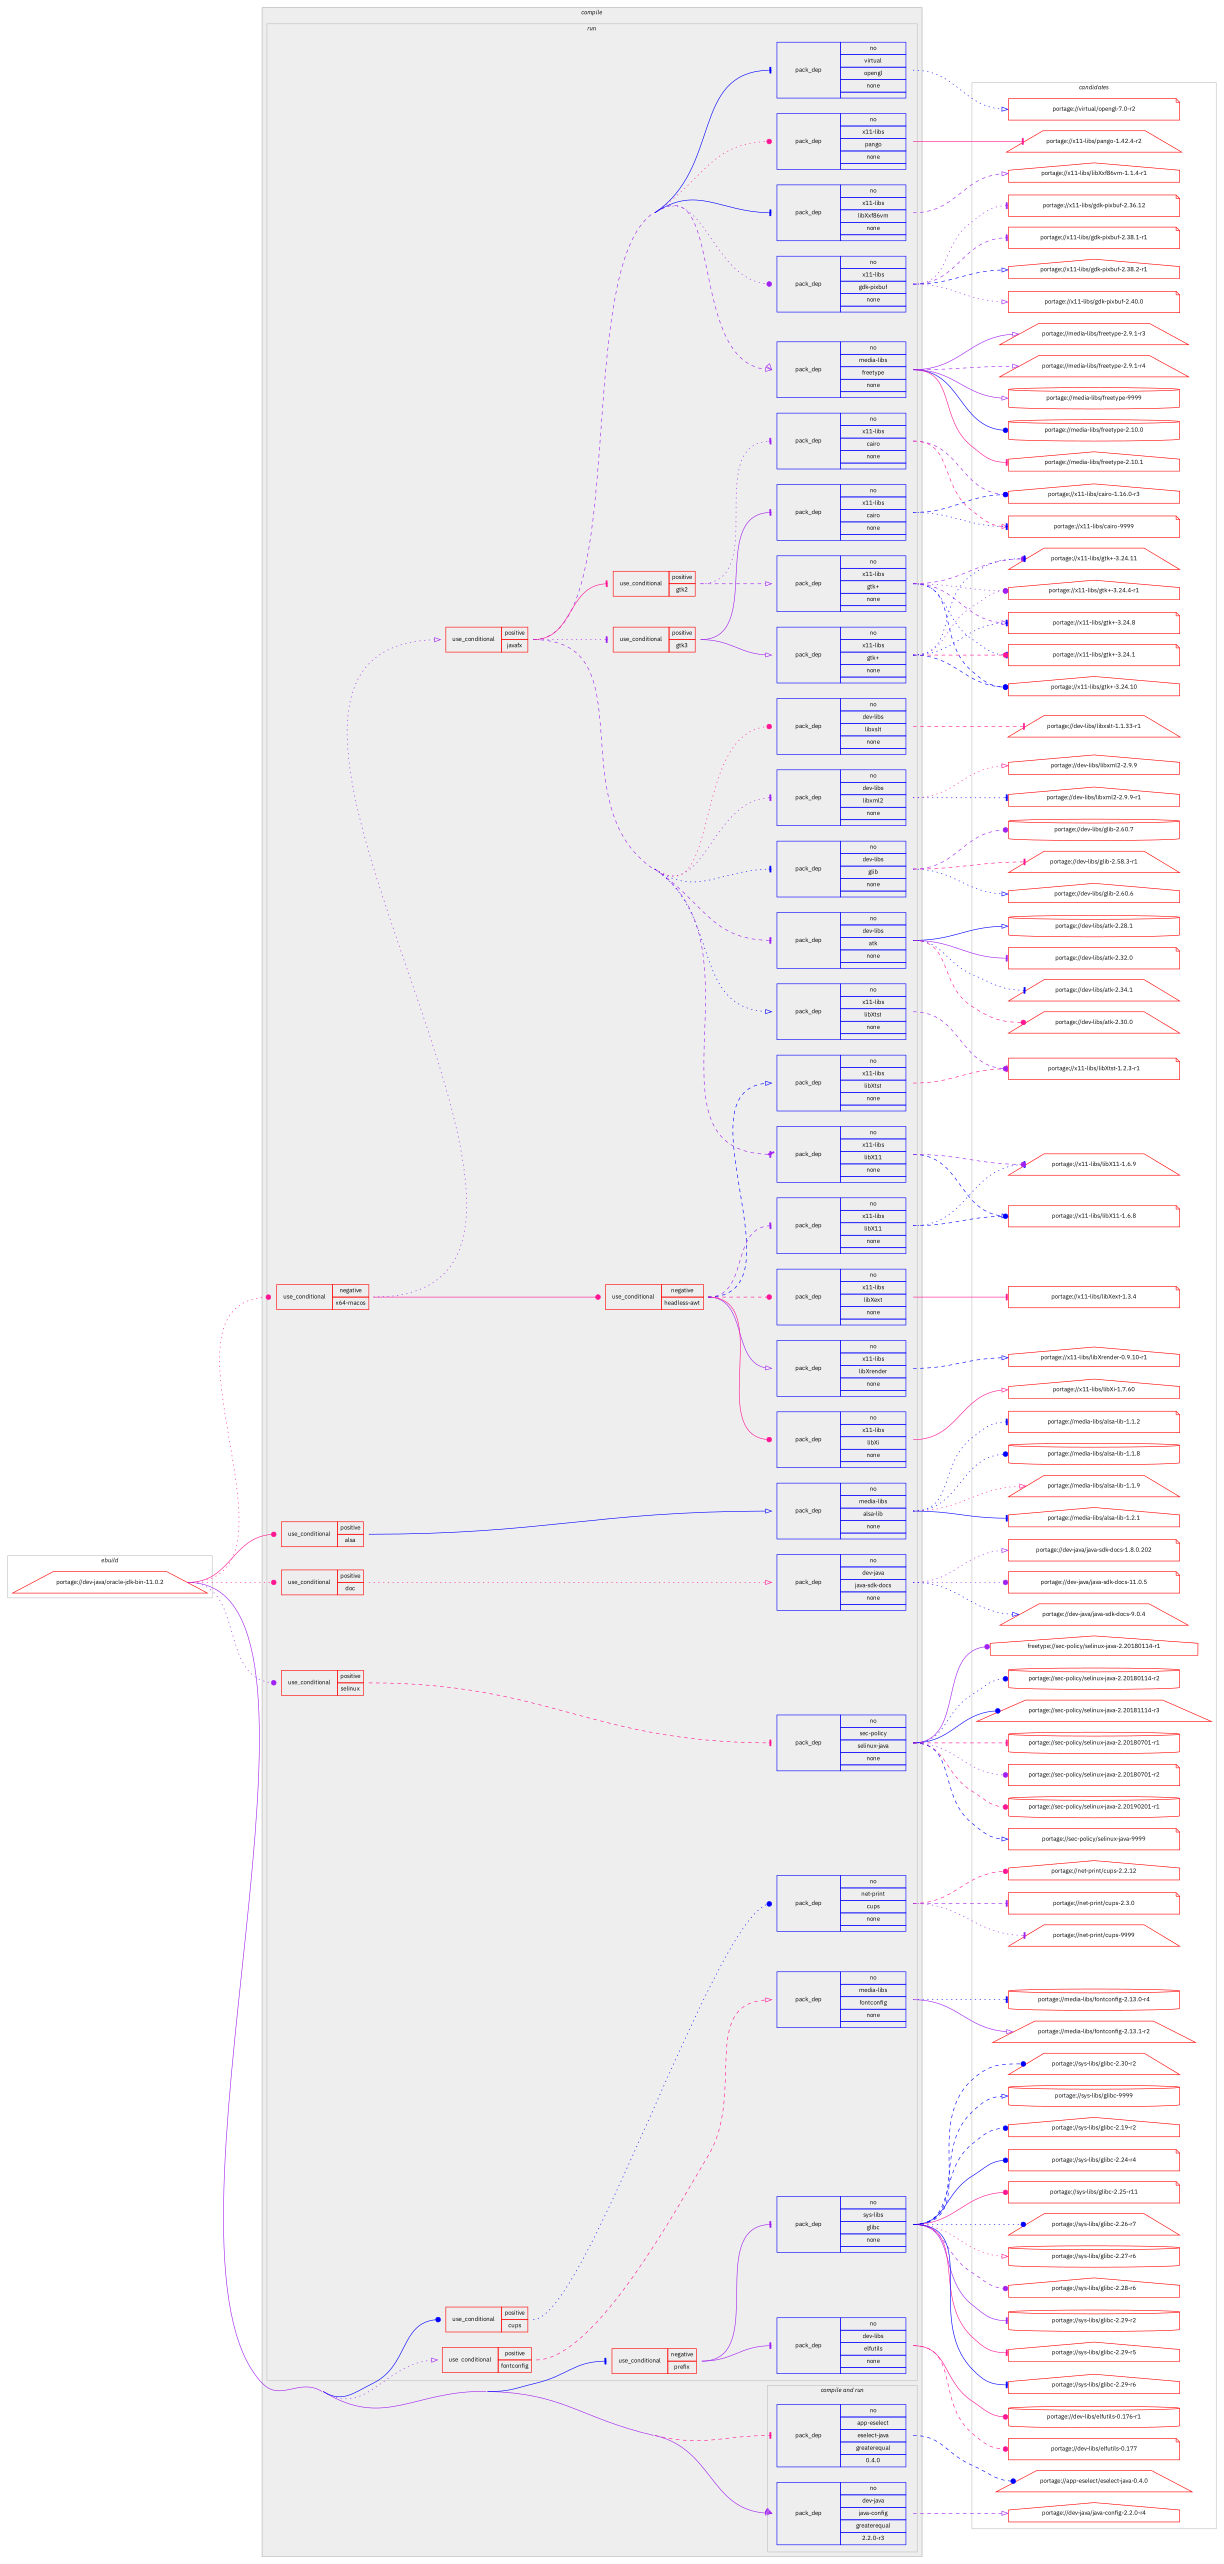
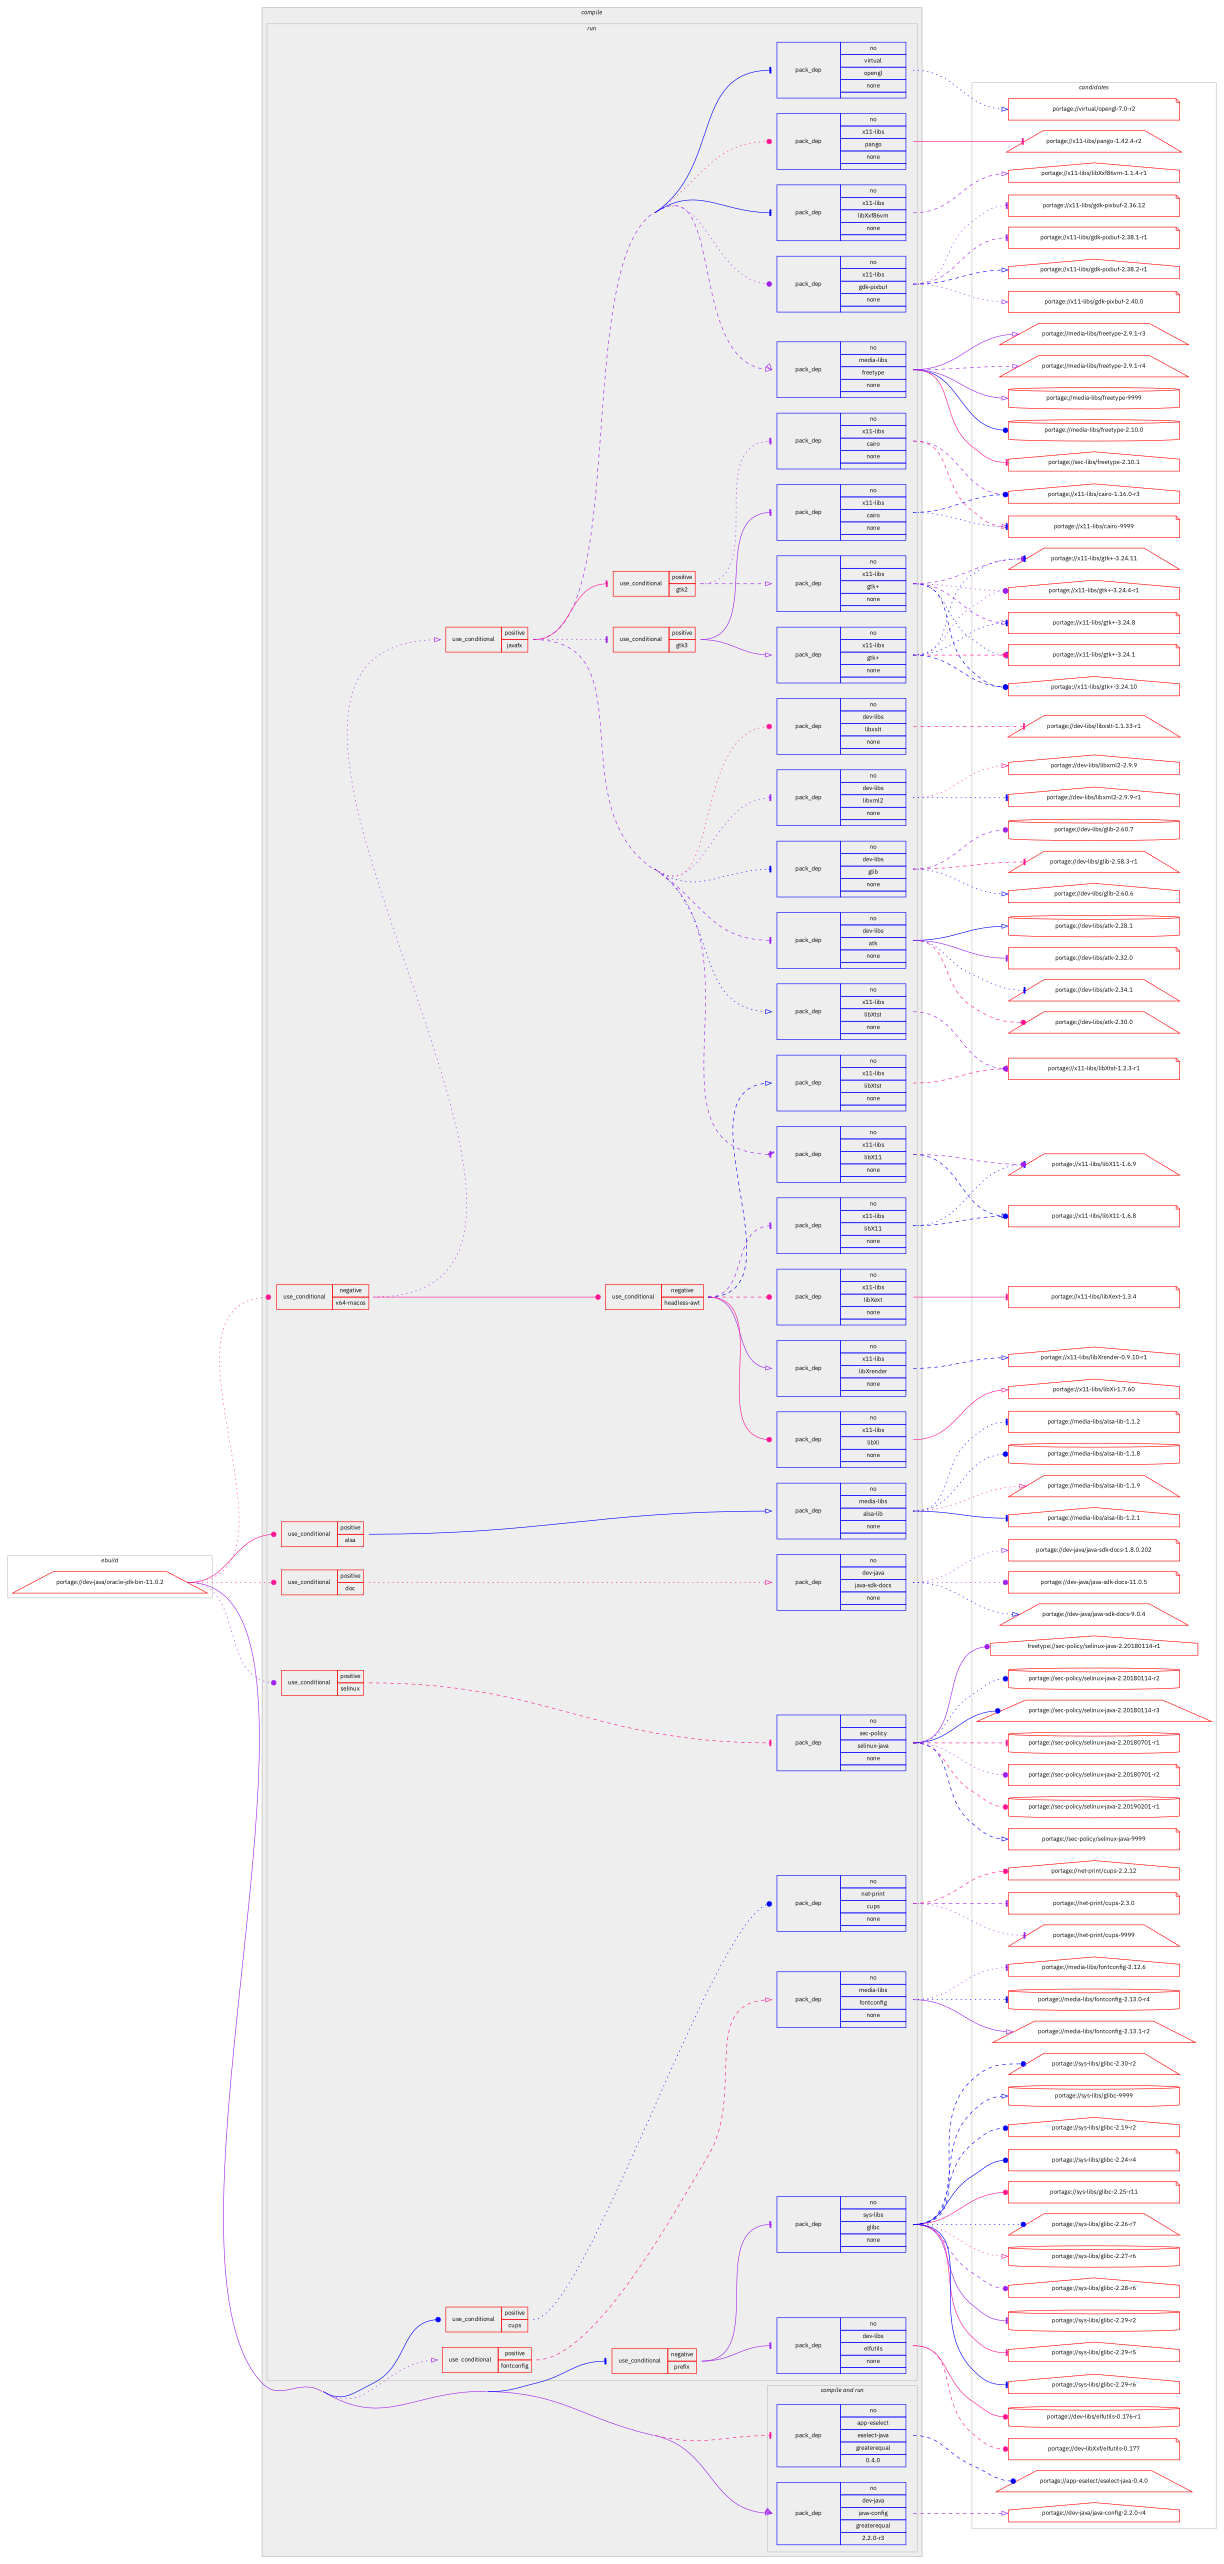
node "portage://media-libs/freetype-2.10.1": label "portage://media-libs/freetype-2.10.1" -> "portage://sec-libs/freetype-2.10.1"
node "portage://sec-policy/selinux-java-2.20181114-r3": label "portage://sec-policy/selinux-java-2.20181114-r3" -> "portage://sec-policy/selinux-java-2.20180114-r3"
node "portage://media-libs/fontconfig-2.12.6": added
node "portage://dev-libs/elfutils-0.177": label "portage://dev-libs/elfutils-0.177" -> "portage://dev-libXxf/elfutils-0.177"
